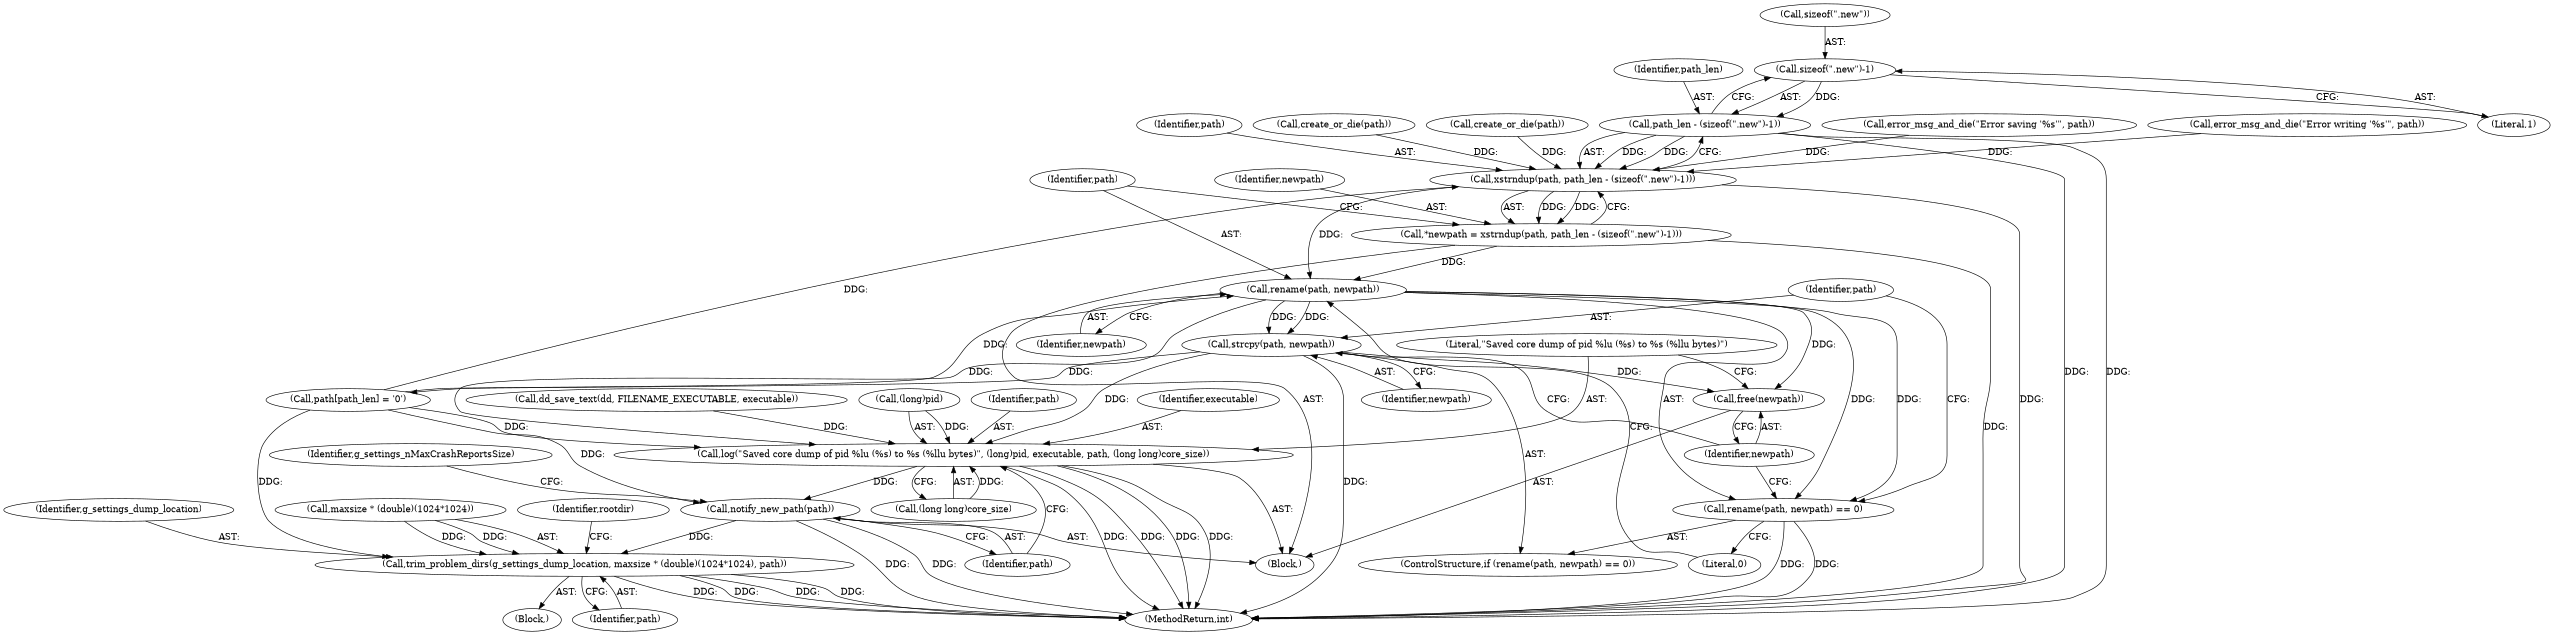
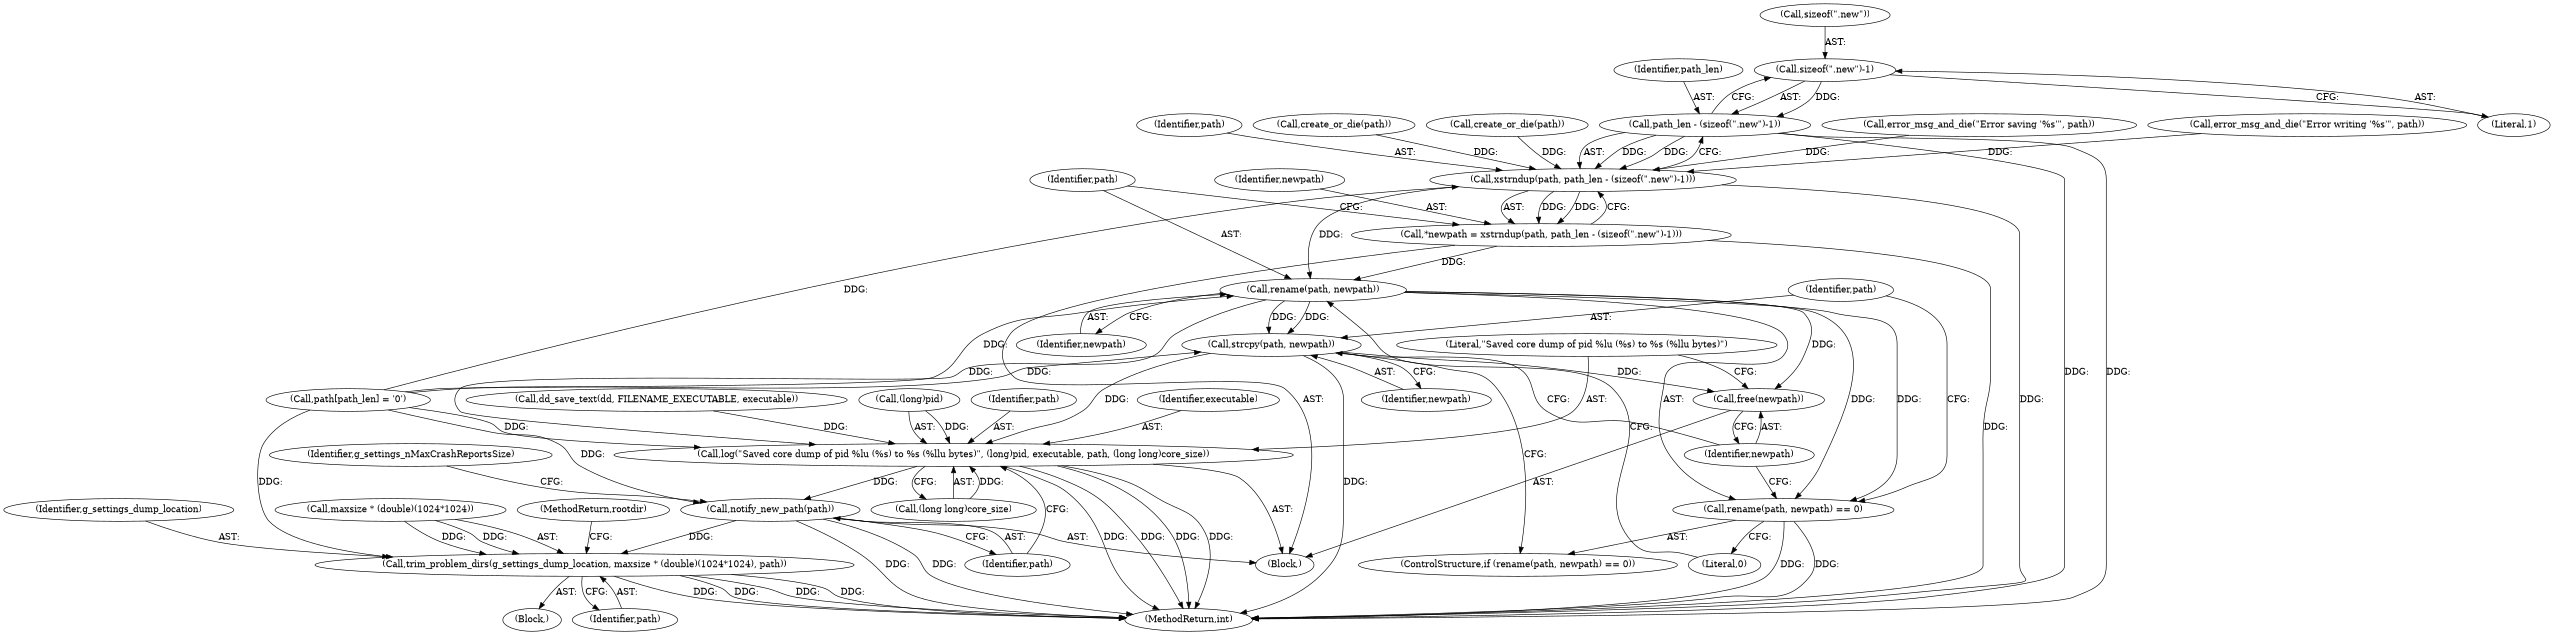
edge "(Call,strcpy(path, newpath))" -> "(Call,path[path_len] = '0')": reversed
edge "(Call,strcpy(path, newpath))" -> "(ControlStructure,if (rename(path, newpath) == 0))": label "AST: " -> "CFG: "
node "(Identifier,rootdir)": label "(Identifier,rootdir)" -> "(MethodReturn,rootdir)"
